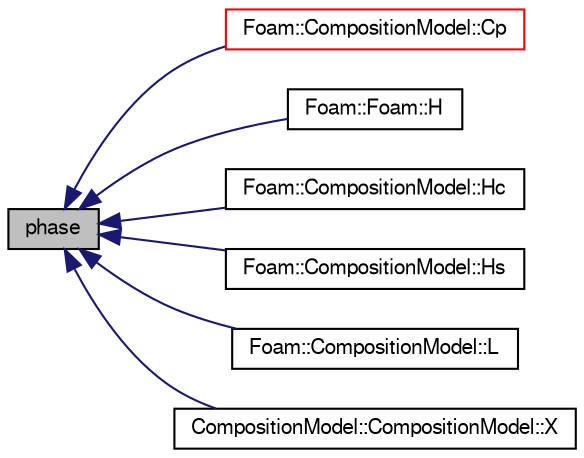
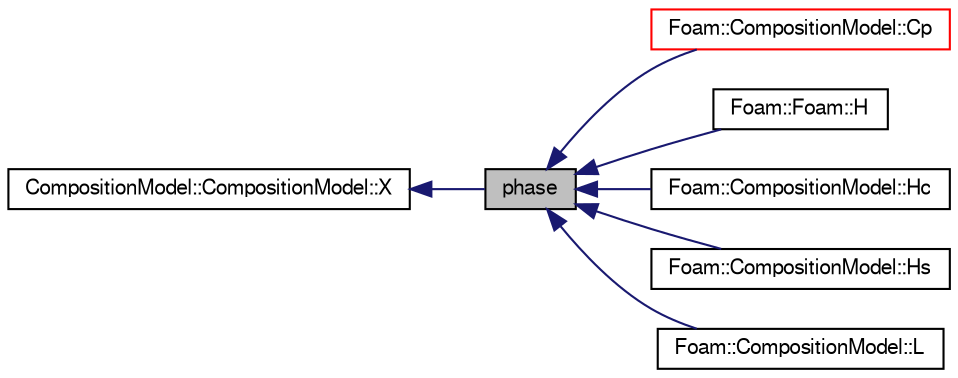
edge "CompositionModel::CompositionModel::X" -> "phase": reversed
